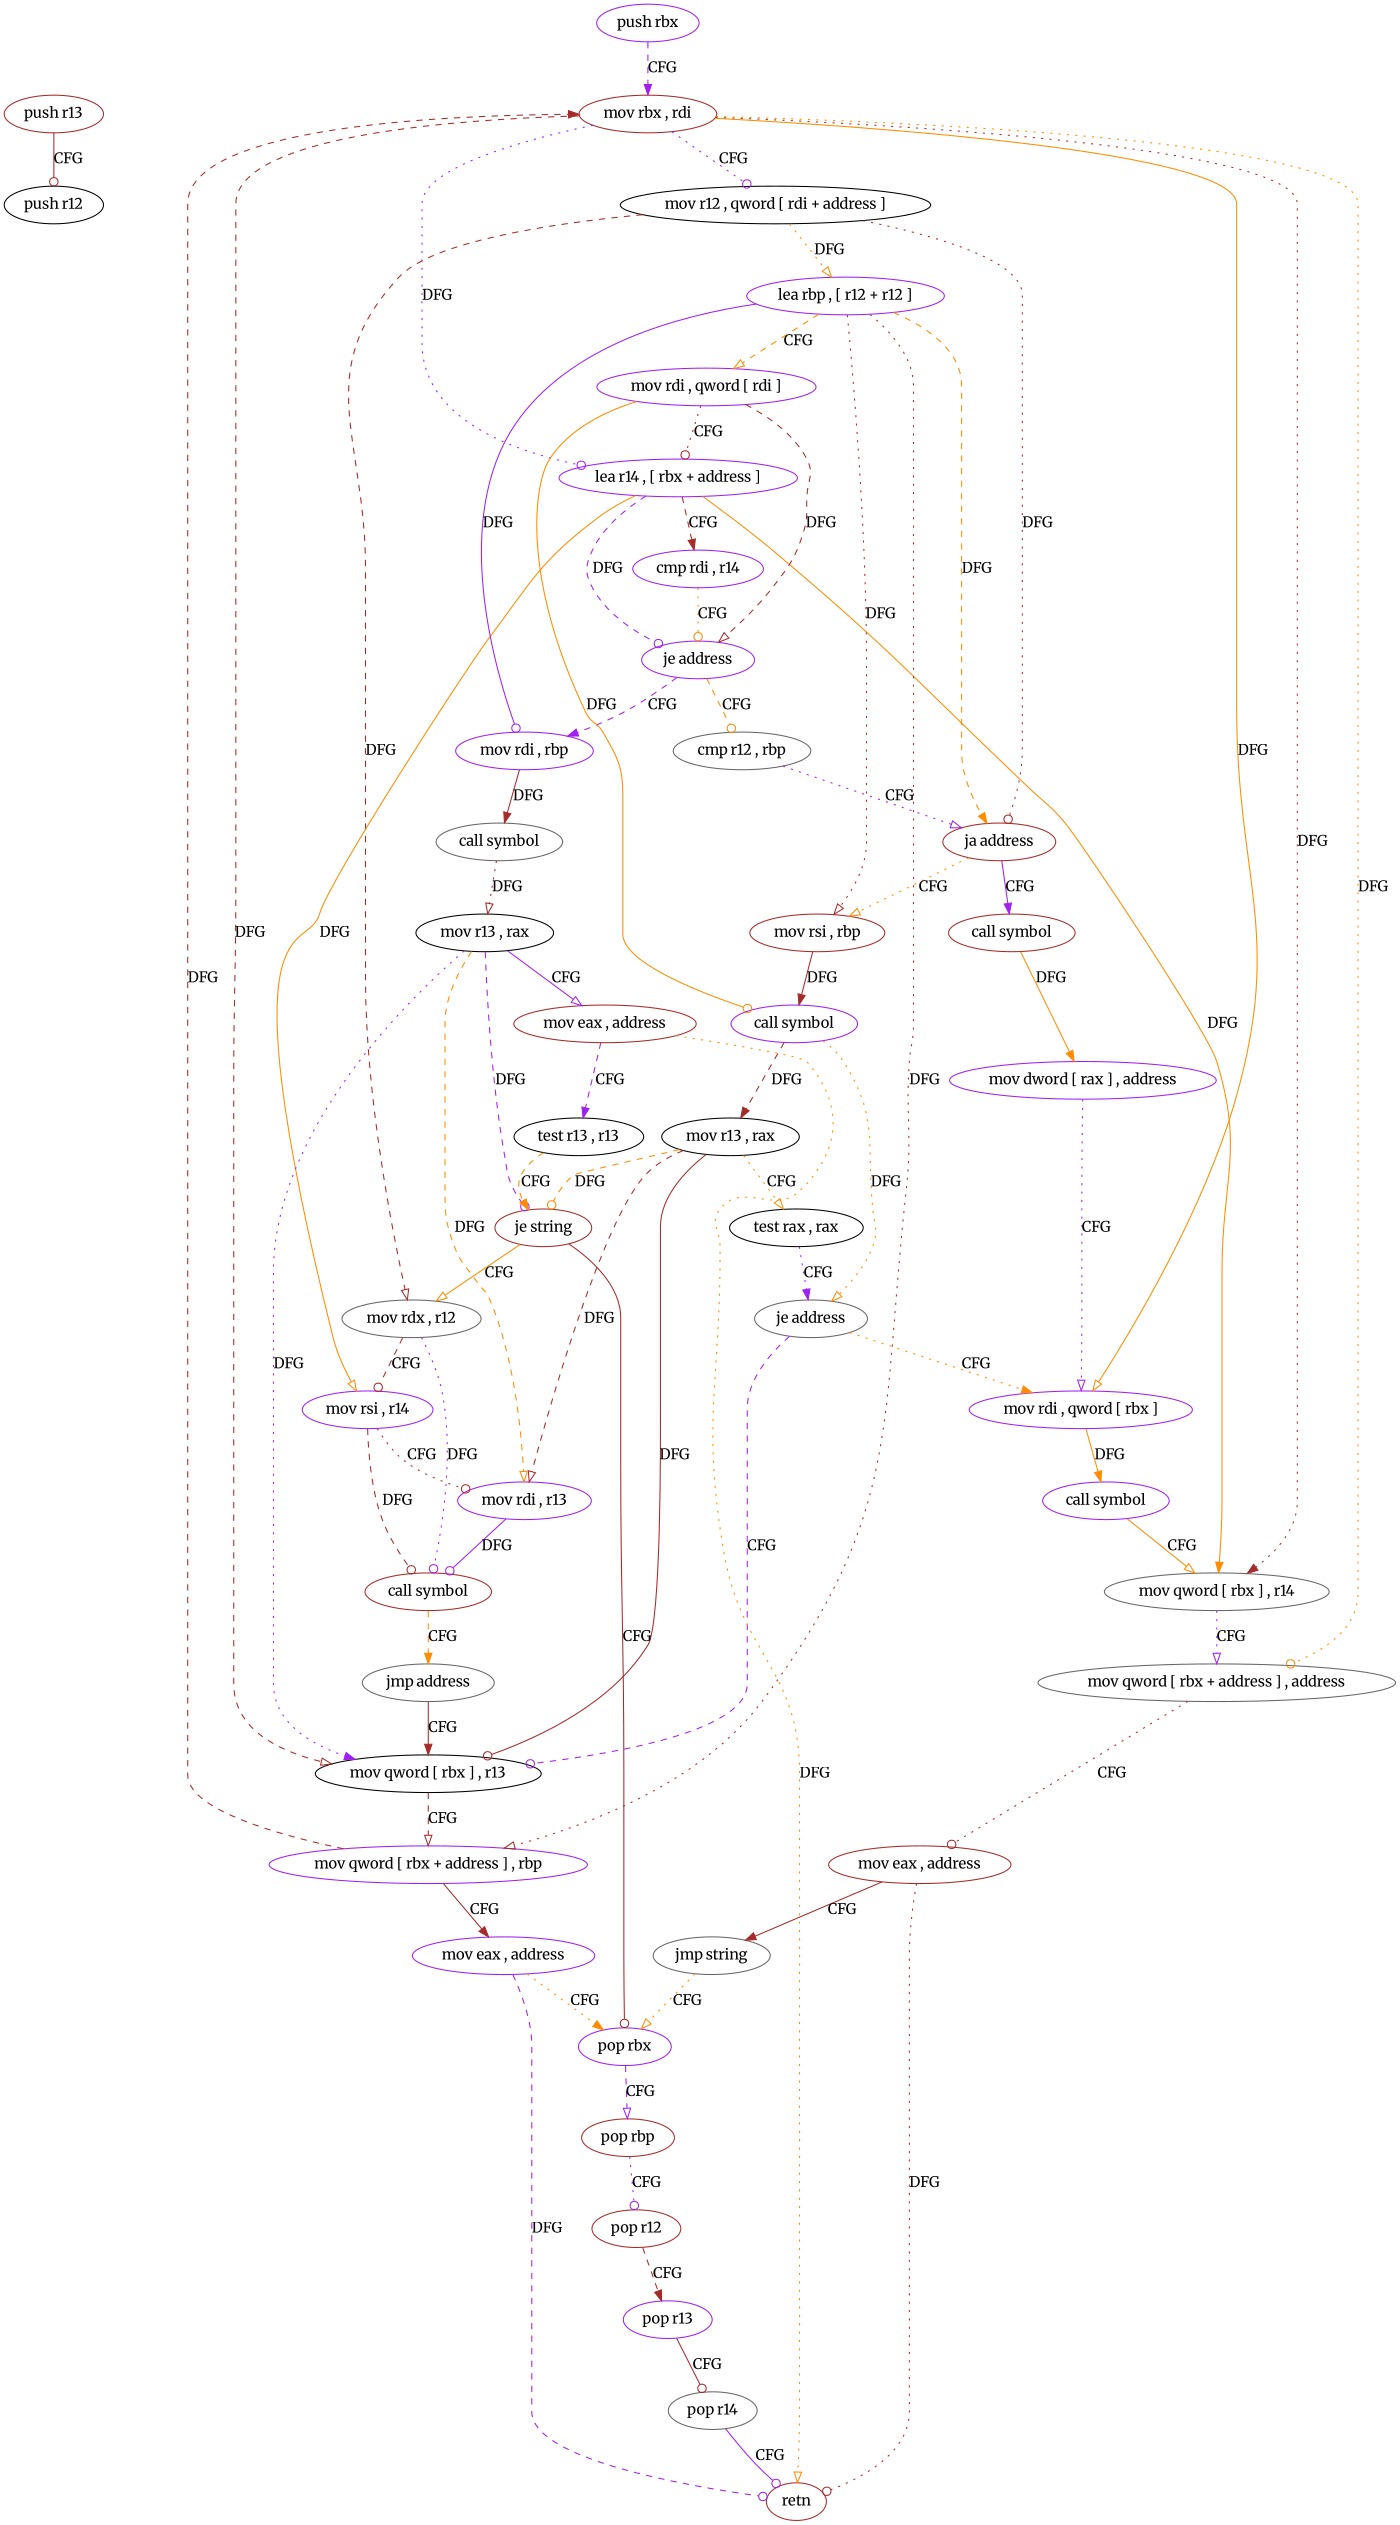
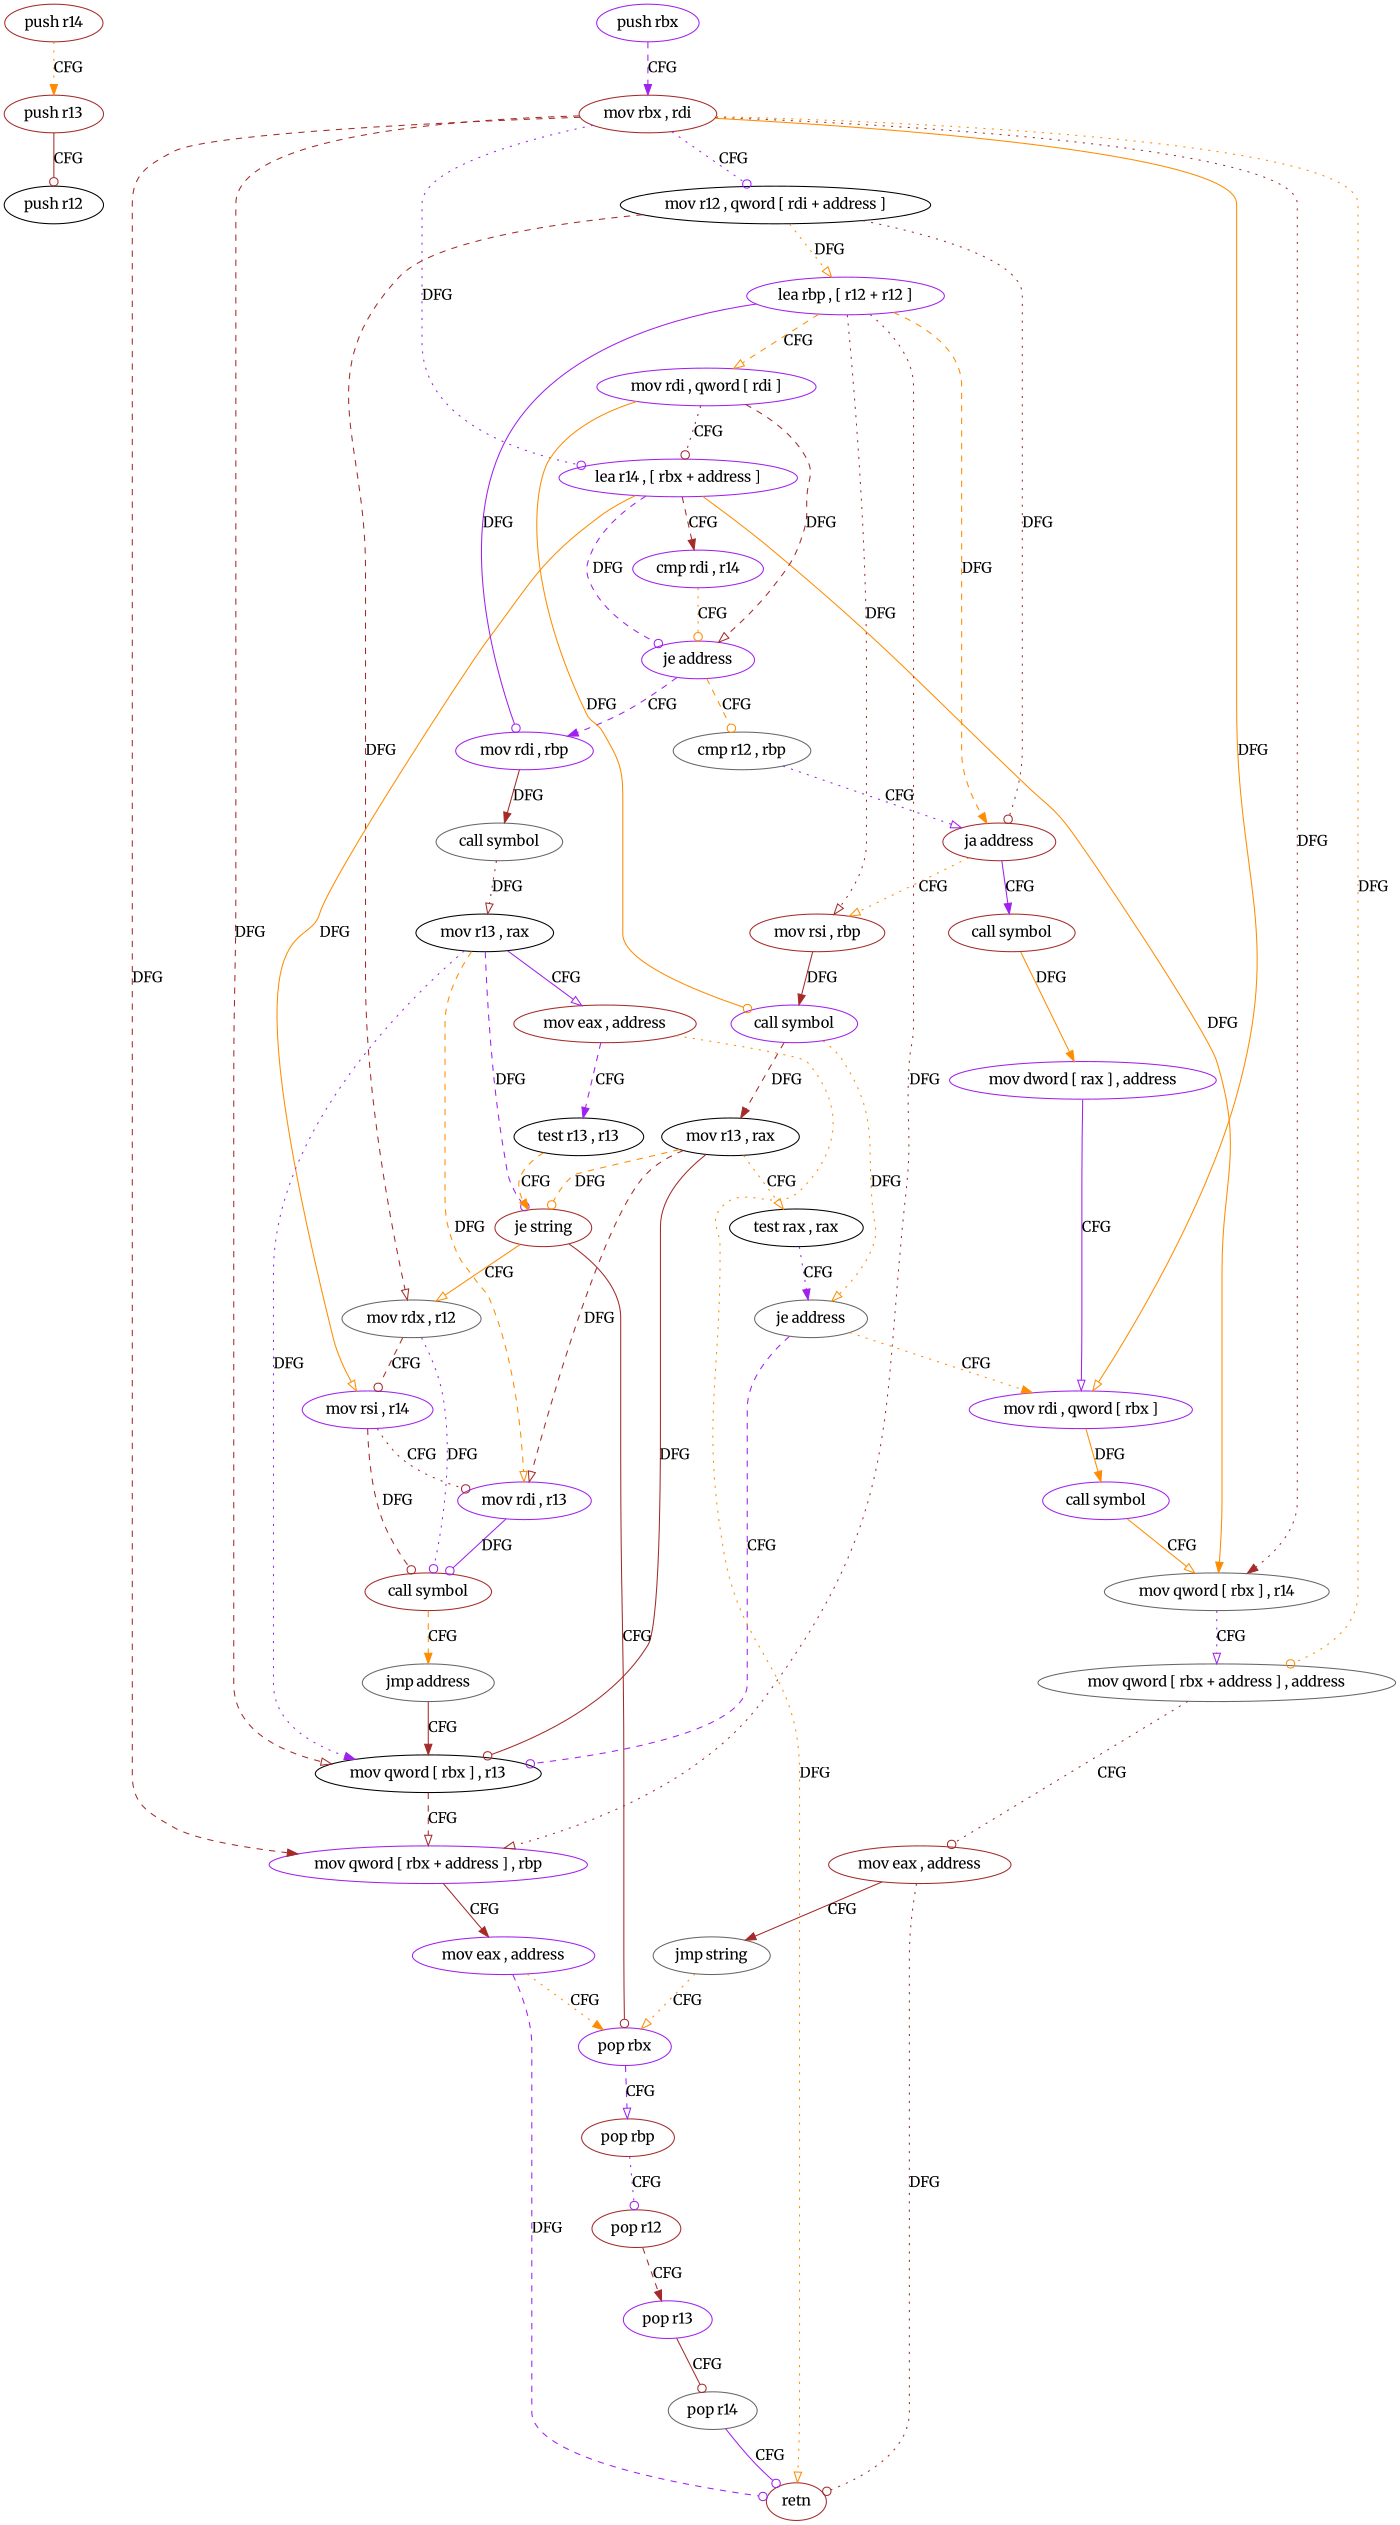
node "push r14": added
edge "mov qword [ rbx + address ] , rbp" -> "mov rbx , rdi": reversed
edge "mov dword [ rax ] , address" -> "mov rdi , qword [ rbx ]": style dotted -> solid
